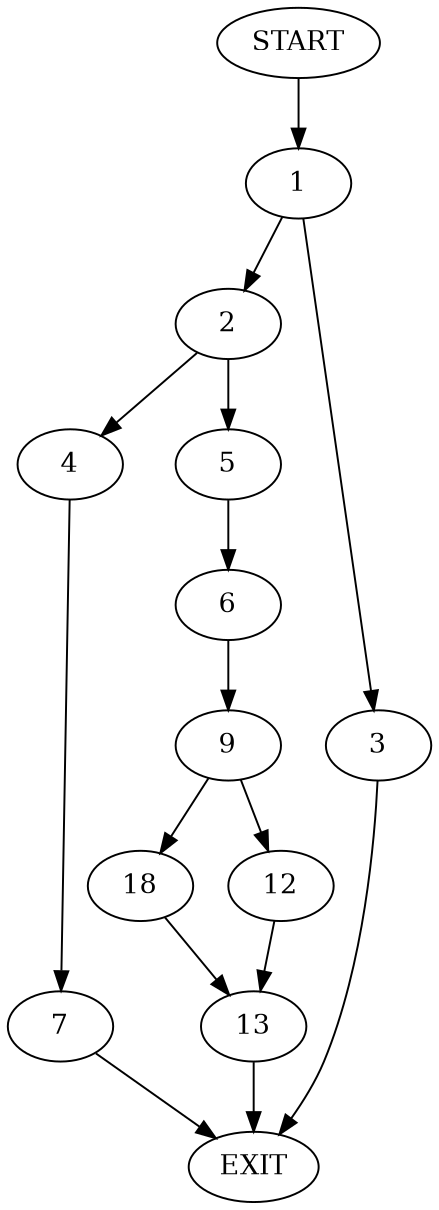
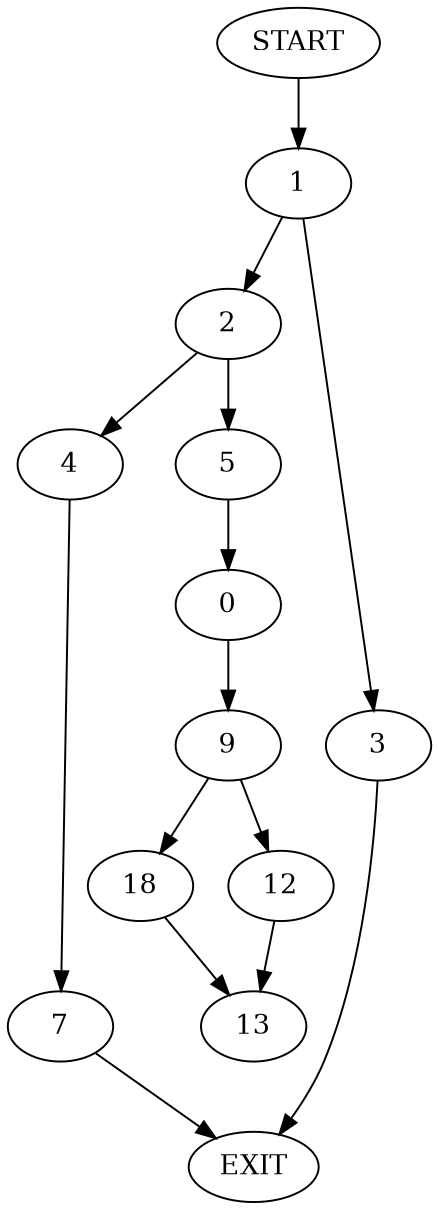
node "6": label "6" -> "0"
edge "13" -> "EXIT": removed
